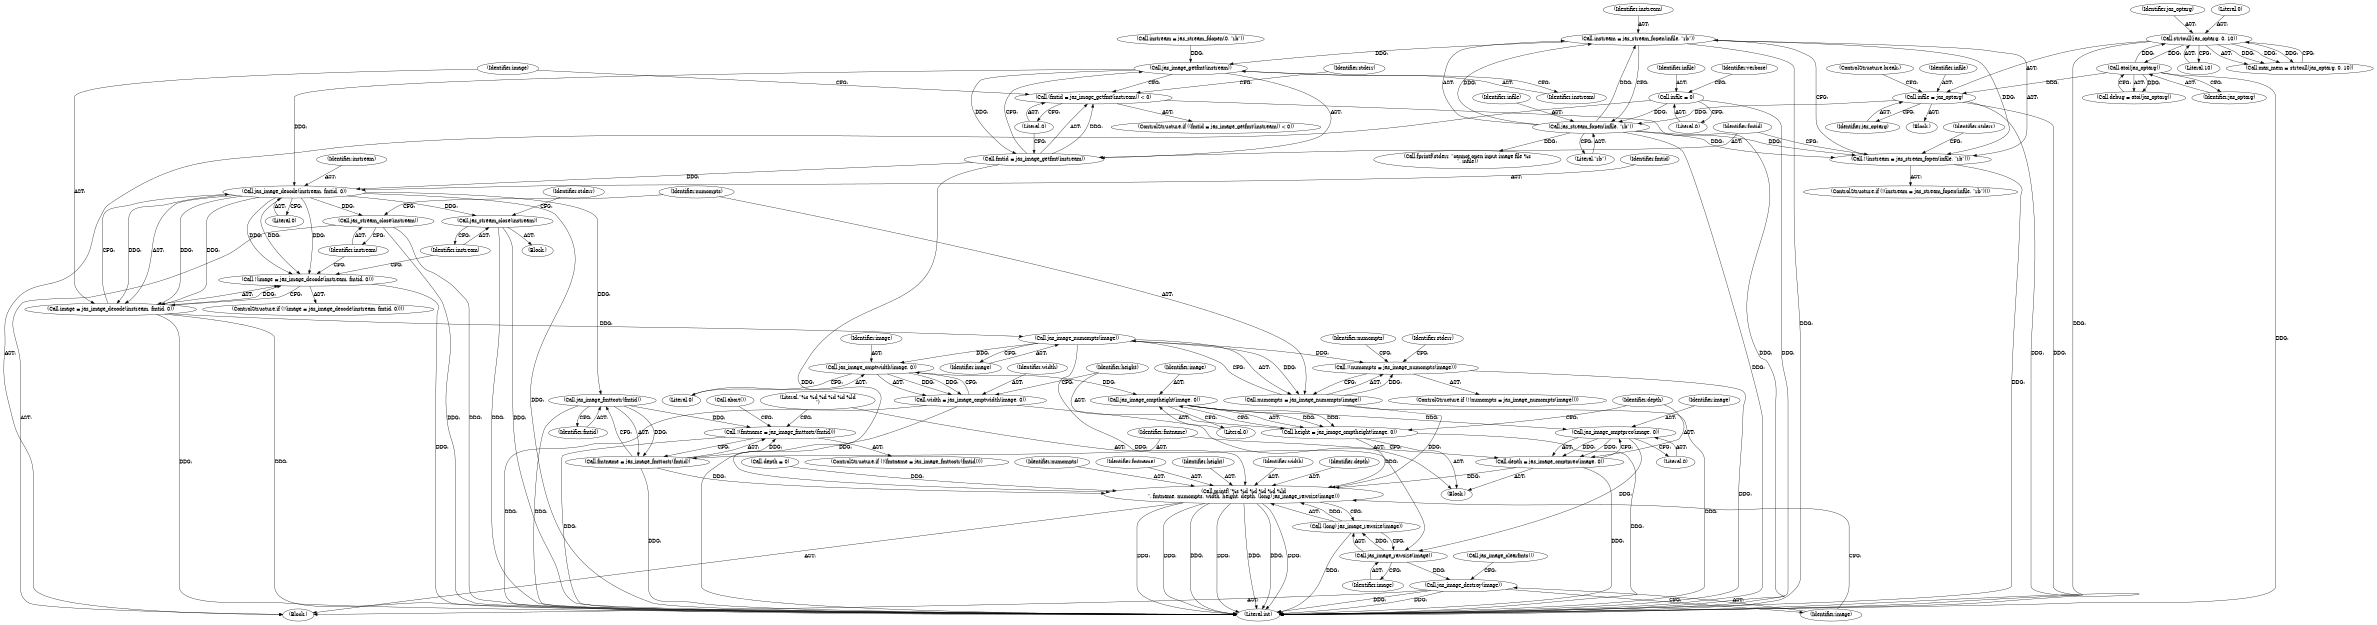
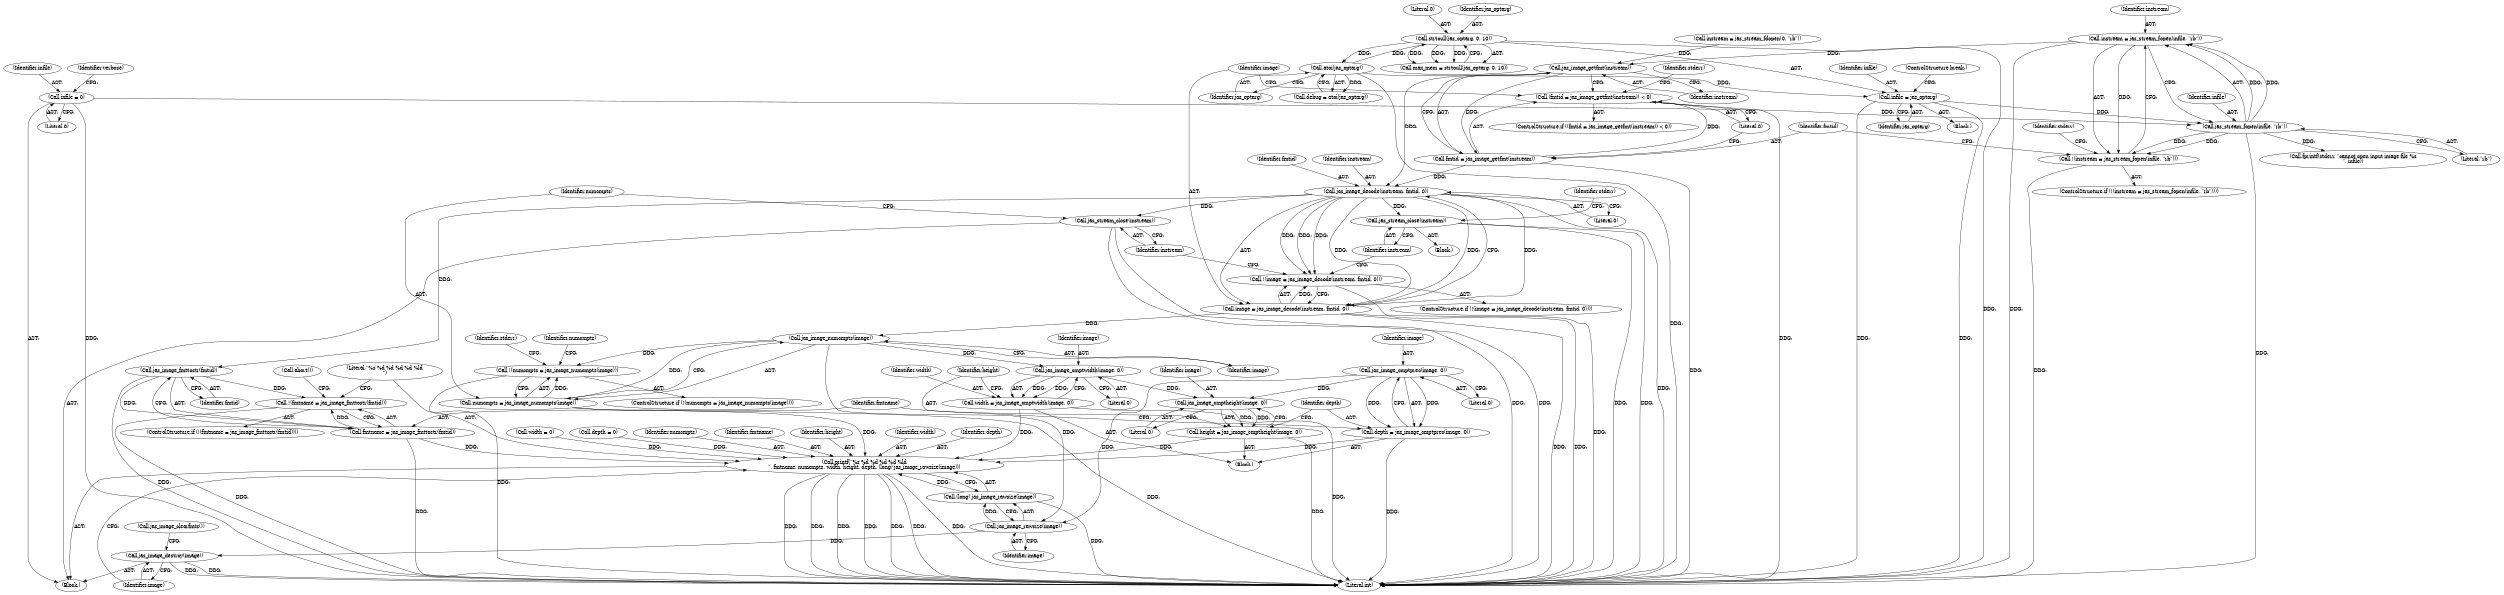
node "(Literal,10)": removed
edge "(Call,jas_image_cmptheight(image, 0))" -> "(Call,jas_image_cmptprec(image, 0))": reversed
node "(Call,width = 0)": added
